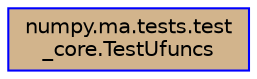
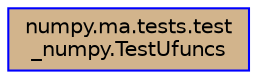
node "numpy.ma.tests.test _core.TestUfuncs": label "numpy.ma.tests.test _core.TestUfuncs" -> "numpy.ma.tests.test _numpy.TestUfuncs"
